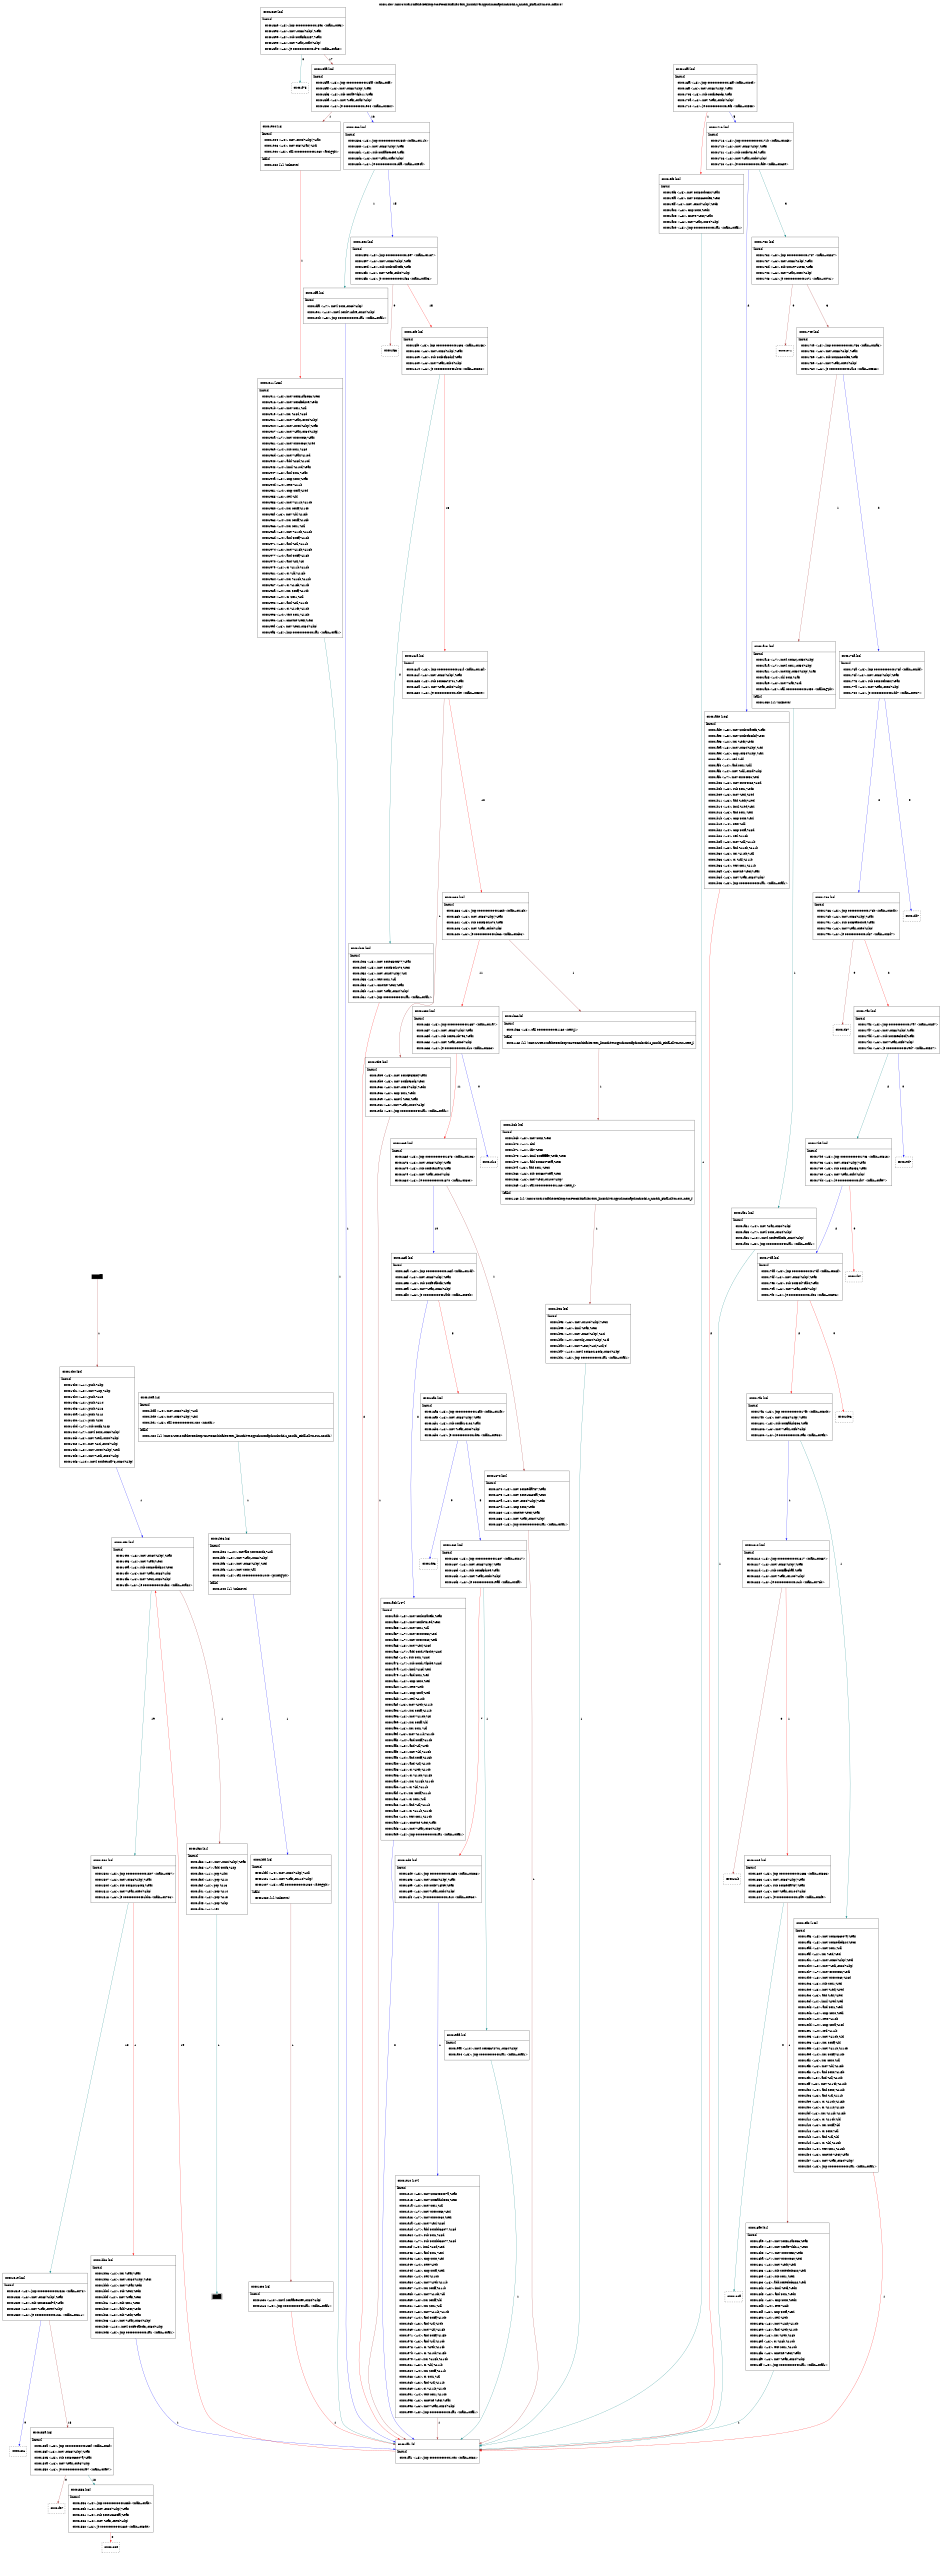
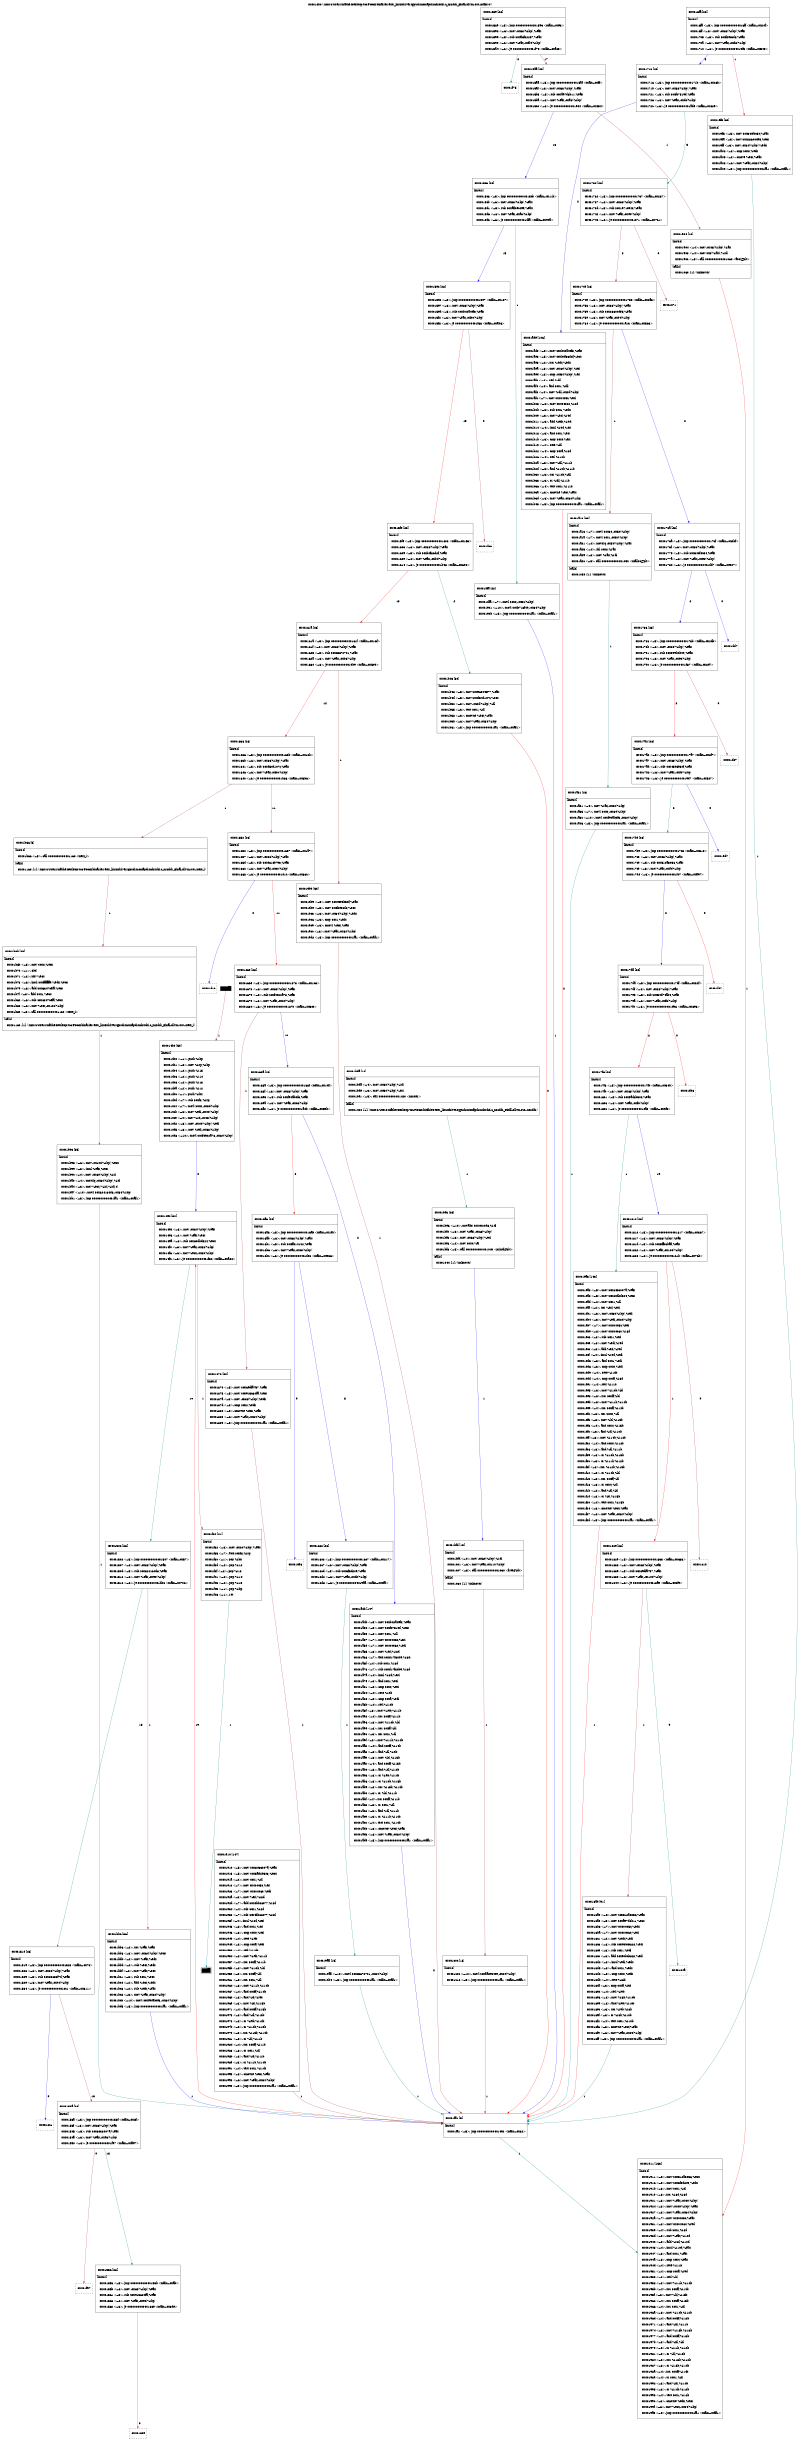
edge "0x4014b0 [50]" -> "0x4014e2 [32]": label " 1" -> " 0"
edge "0x4017f6 [28]" -> "0x401812 [28]": label " 1" -> " 19"
edge "0x401911 [153]" -> "0x401fa1 [5]": reversed
node "0x4016de [28]": removed
